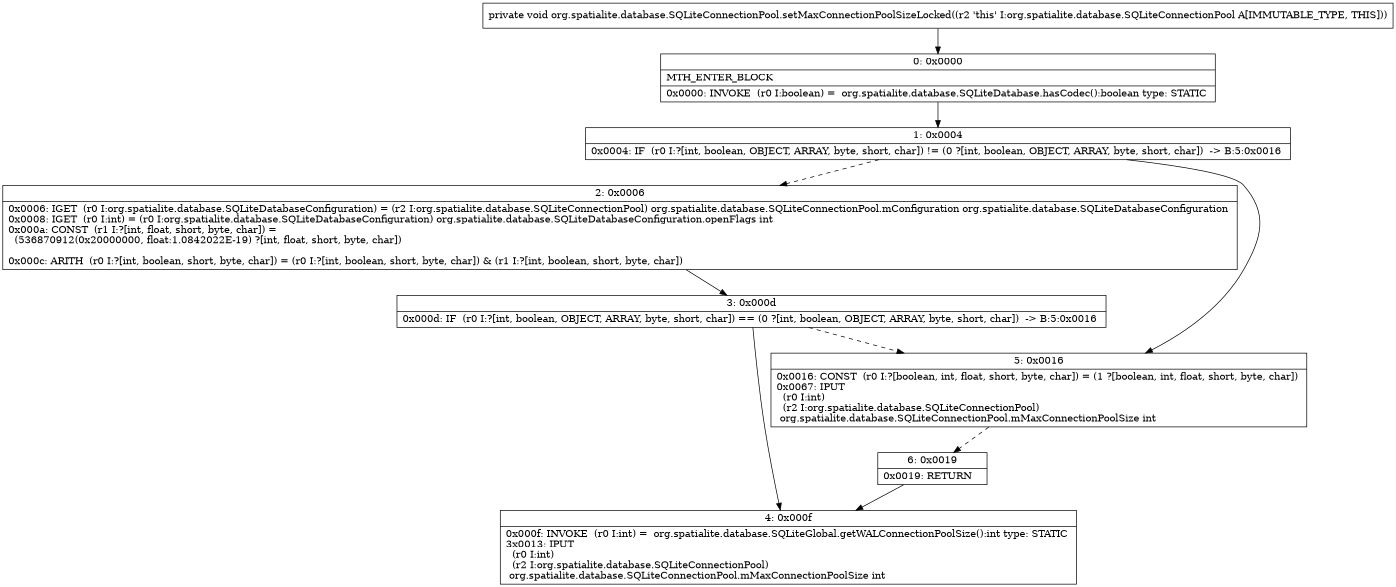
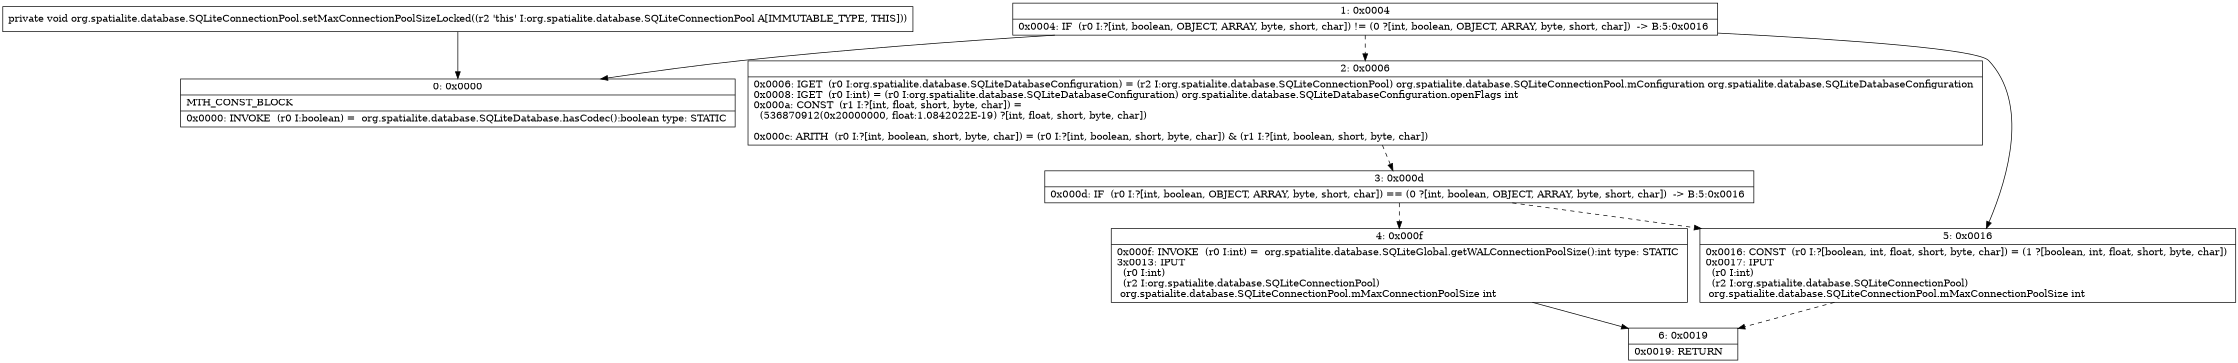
node "0: 0x0000": text "MTH_ENTER_BLOCK" -> "MTH_CONST_BLOCK"
edge "0: 0x0000" -> "1: 0x0004": reversed
edge "2: 0x0006" -> "3: 0x000d": style solid -> dashed
node "5: 0x0016": text "0x0067: IPUT" -> "0x0017: IPUT"
edge "3: 0x000d" -> "4: 0x000f": style solid -> dashed
edge "6: 0x0019" -> "4: 0x000f": reversed
